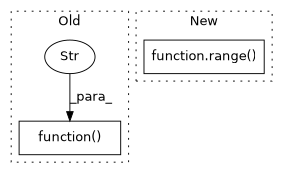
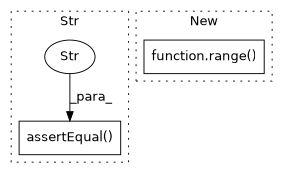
cluster "Old": label "Old" -> "Str"
node "function()": label "function()" -> "assertEqual()"
